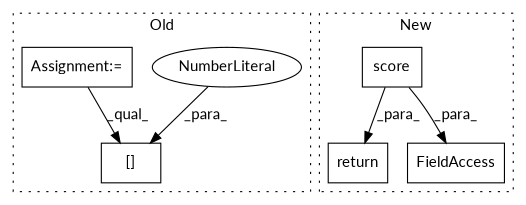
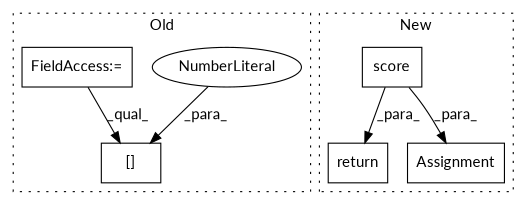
node "Assignment:=": label "Assignment:=" -> "FieldAccess:="
node "FieldAccess": label "FieldAccess" -> "Assignment"
